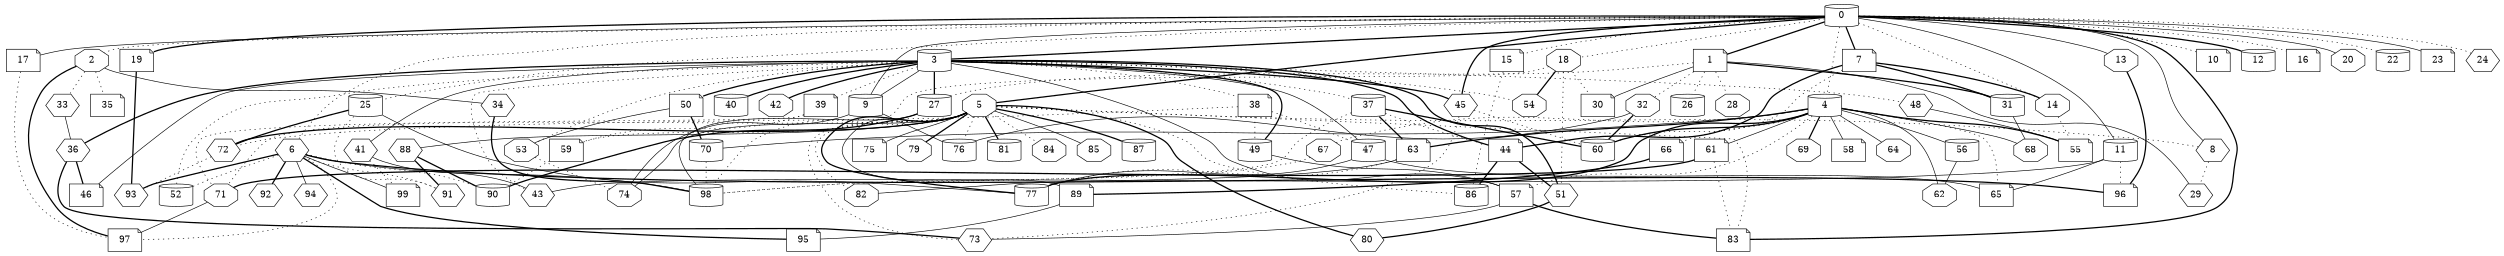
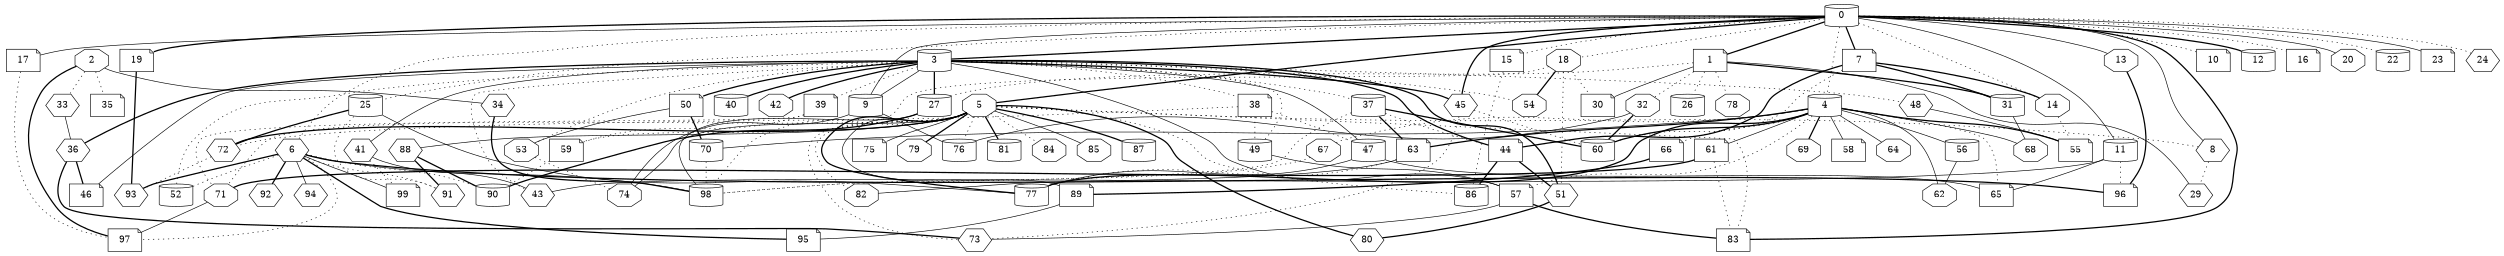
edge "0" -- "2": removed
edge "3" -- "49": style bold -> dotted
node "28": label "28" -> "78"
